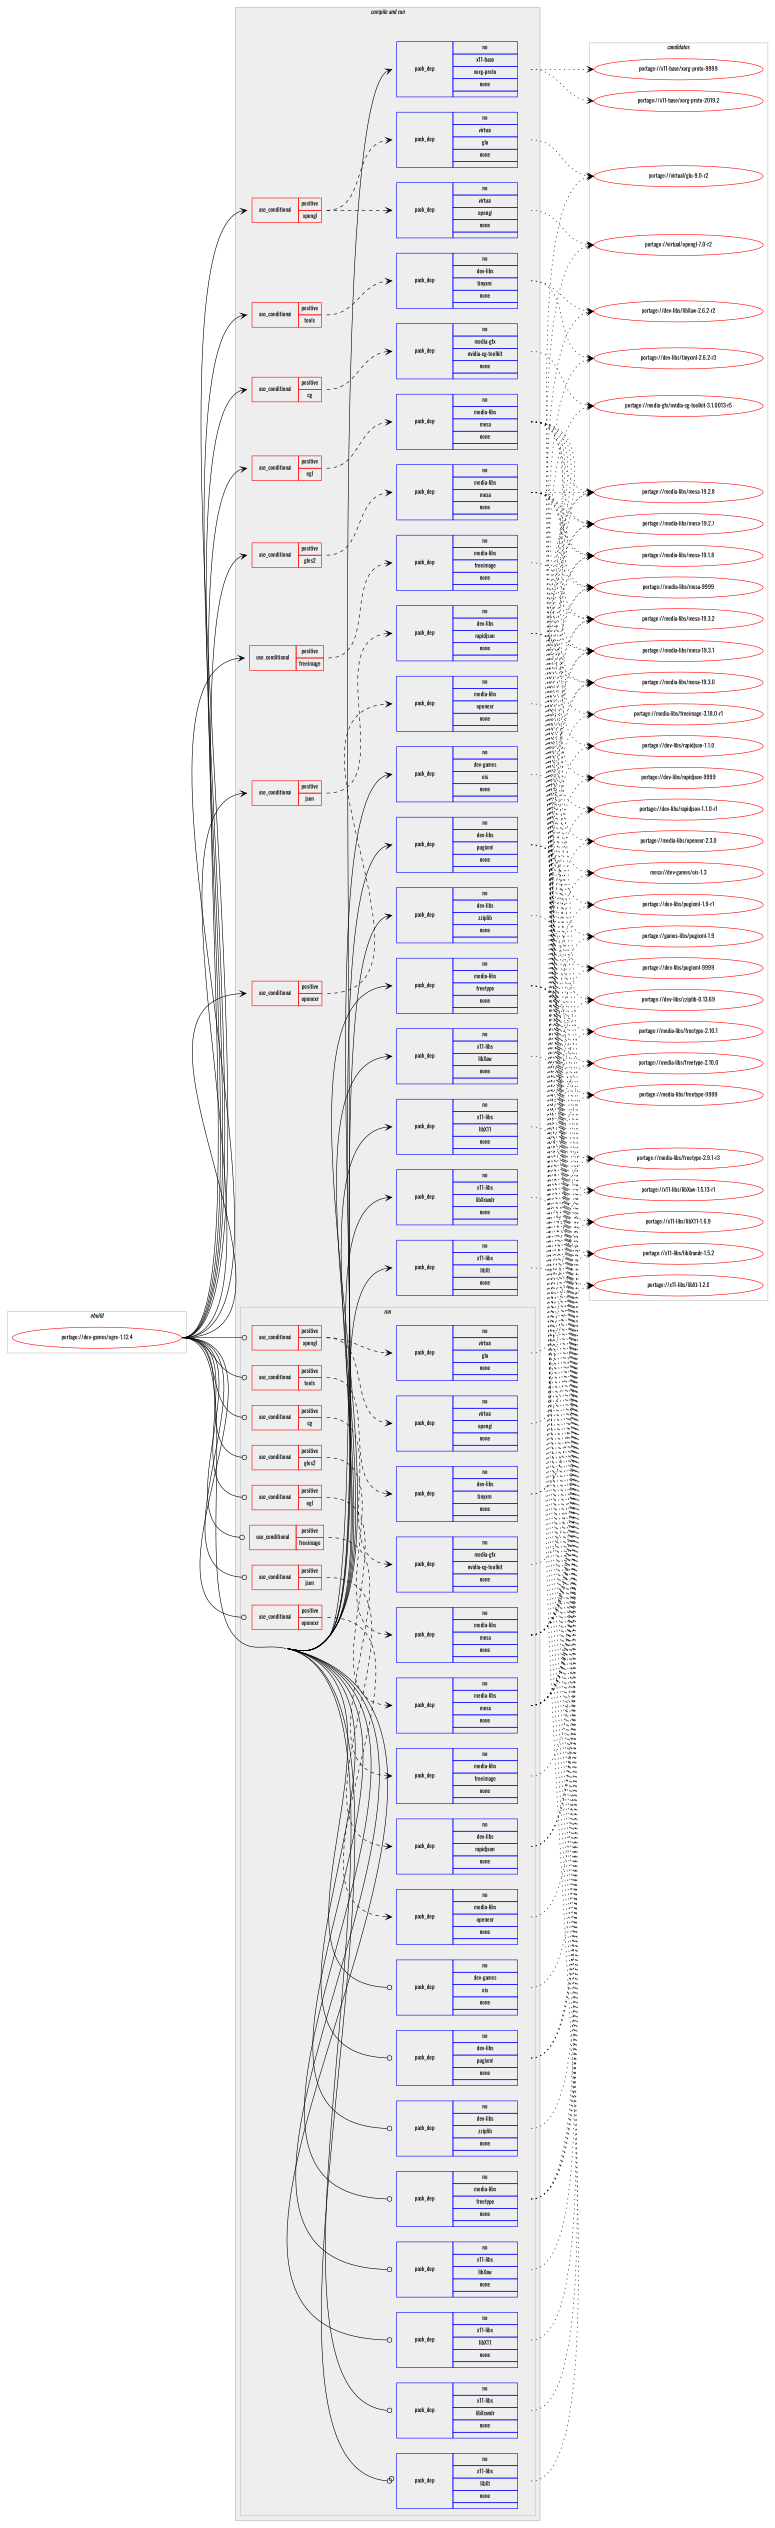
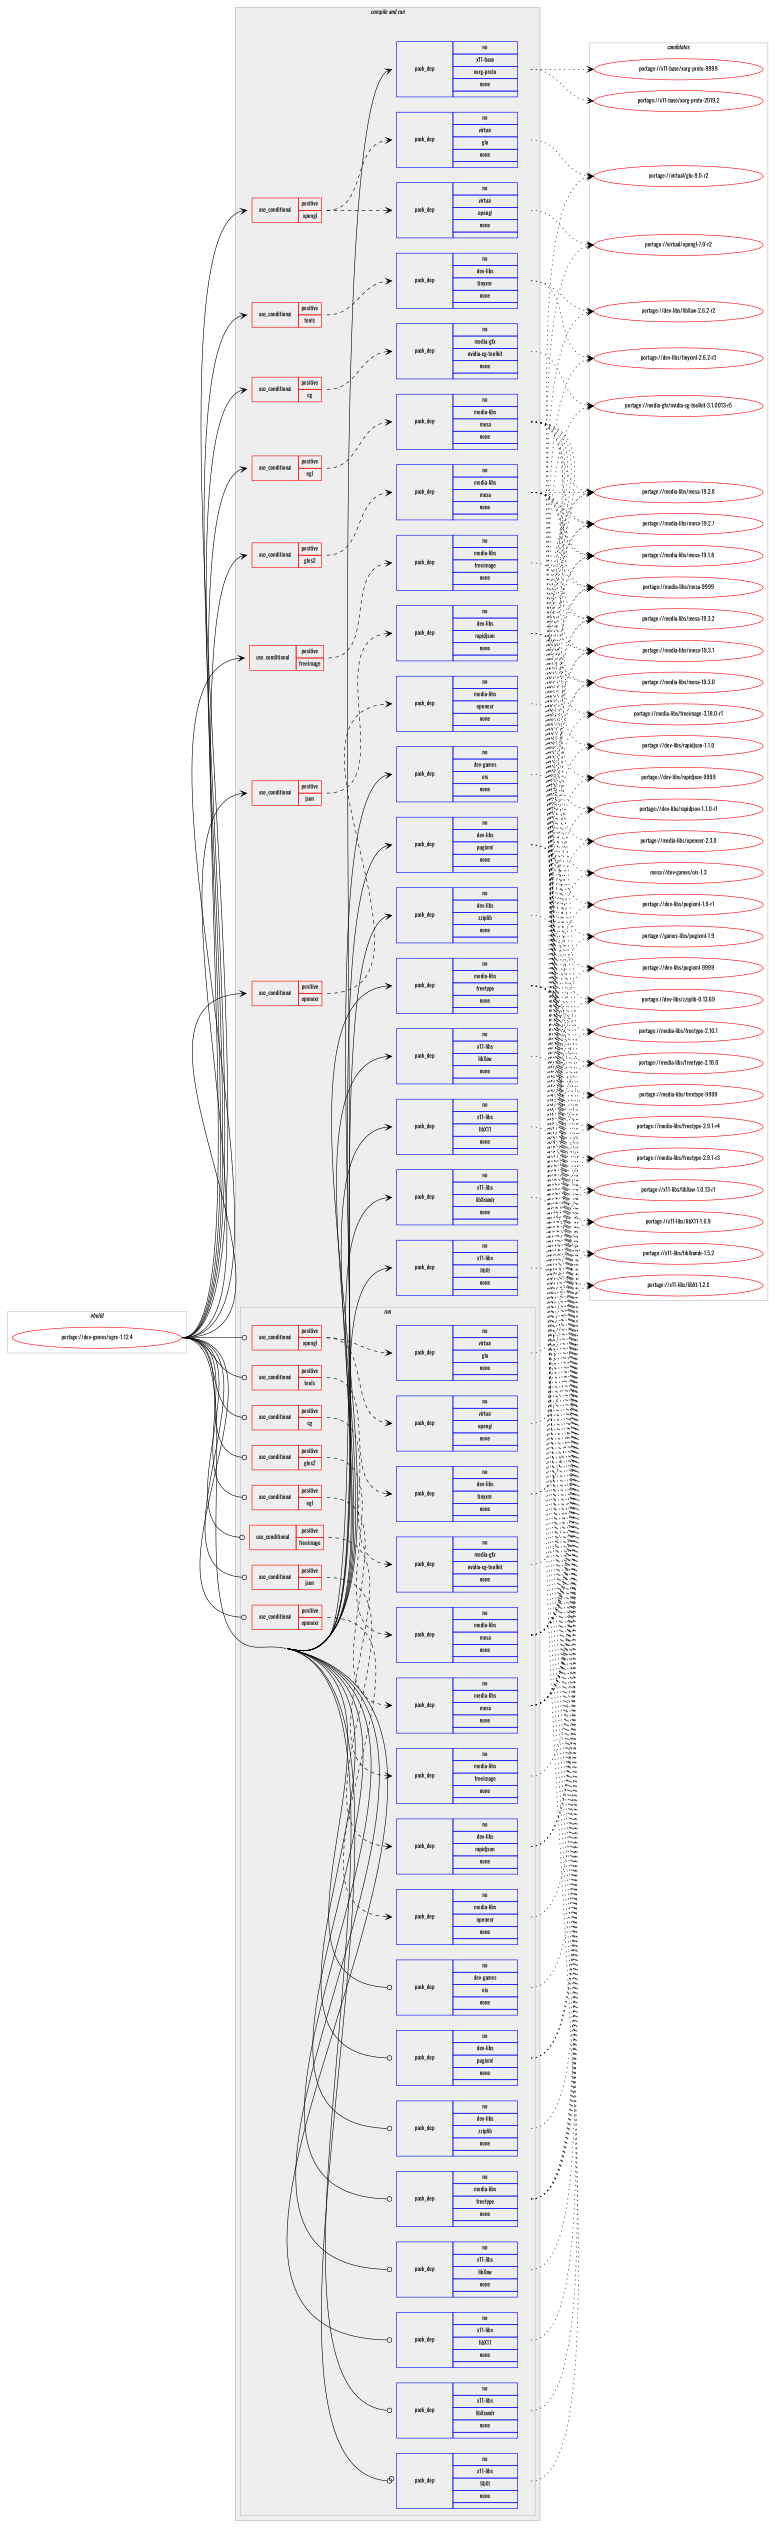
node "portage://media-libs/freetype-2.9.1-r4": added
node "portage://x11-libs/libXaw-1.5.13-r1": label "portage://x11-libs/libXaw-1.5.13-r1" -> "portage://x11-libs/libXaw-1.0.13-r1"
